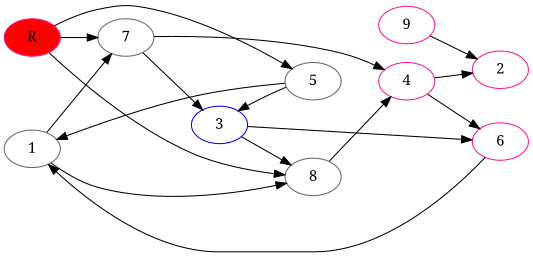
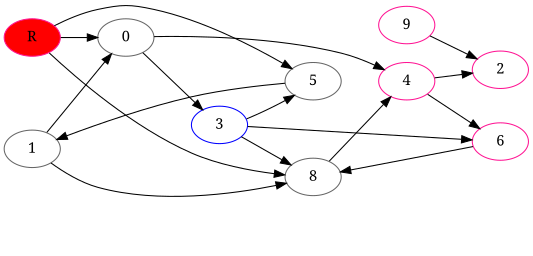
node "7": label "7" -> "0"
edge "5" -> "3": reversed
edge "6" -> "1": now "6" -> "8"
